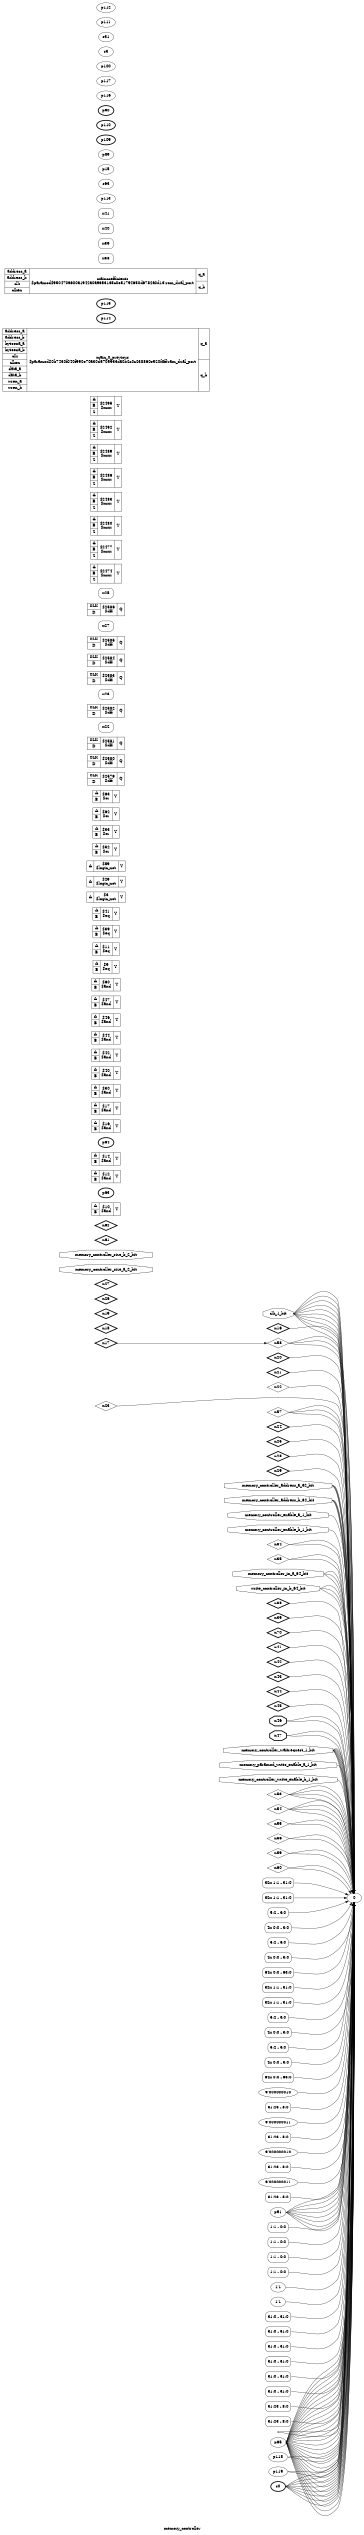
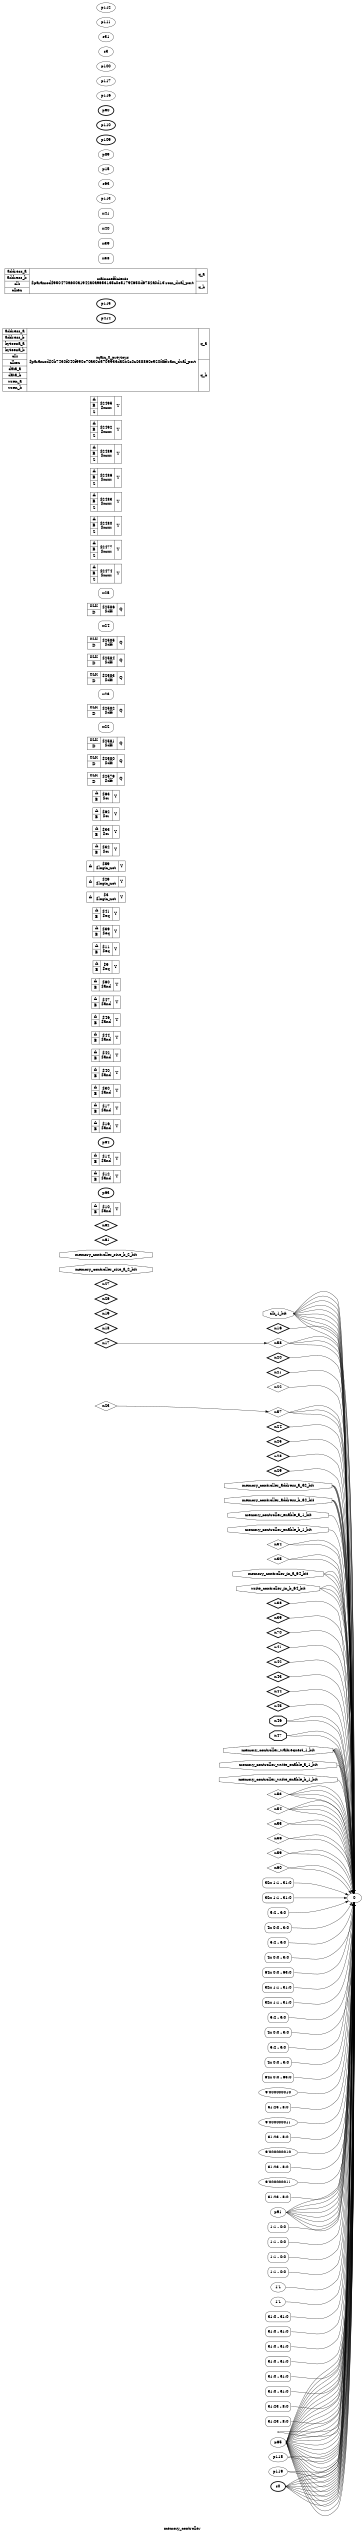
node "p114": label "p114" -> "p414"
node "x27": label "x27" -> "x24"
edge "n23" -> "0": now "n23" -> "n57"
node "memory_paramod_write_enable_a_1_bit": label "memory_paramod_write_enable_a_1_bit" -> "memory_controller_write_enable_a_1_bit"
